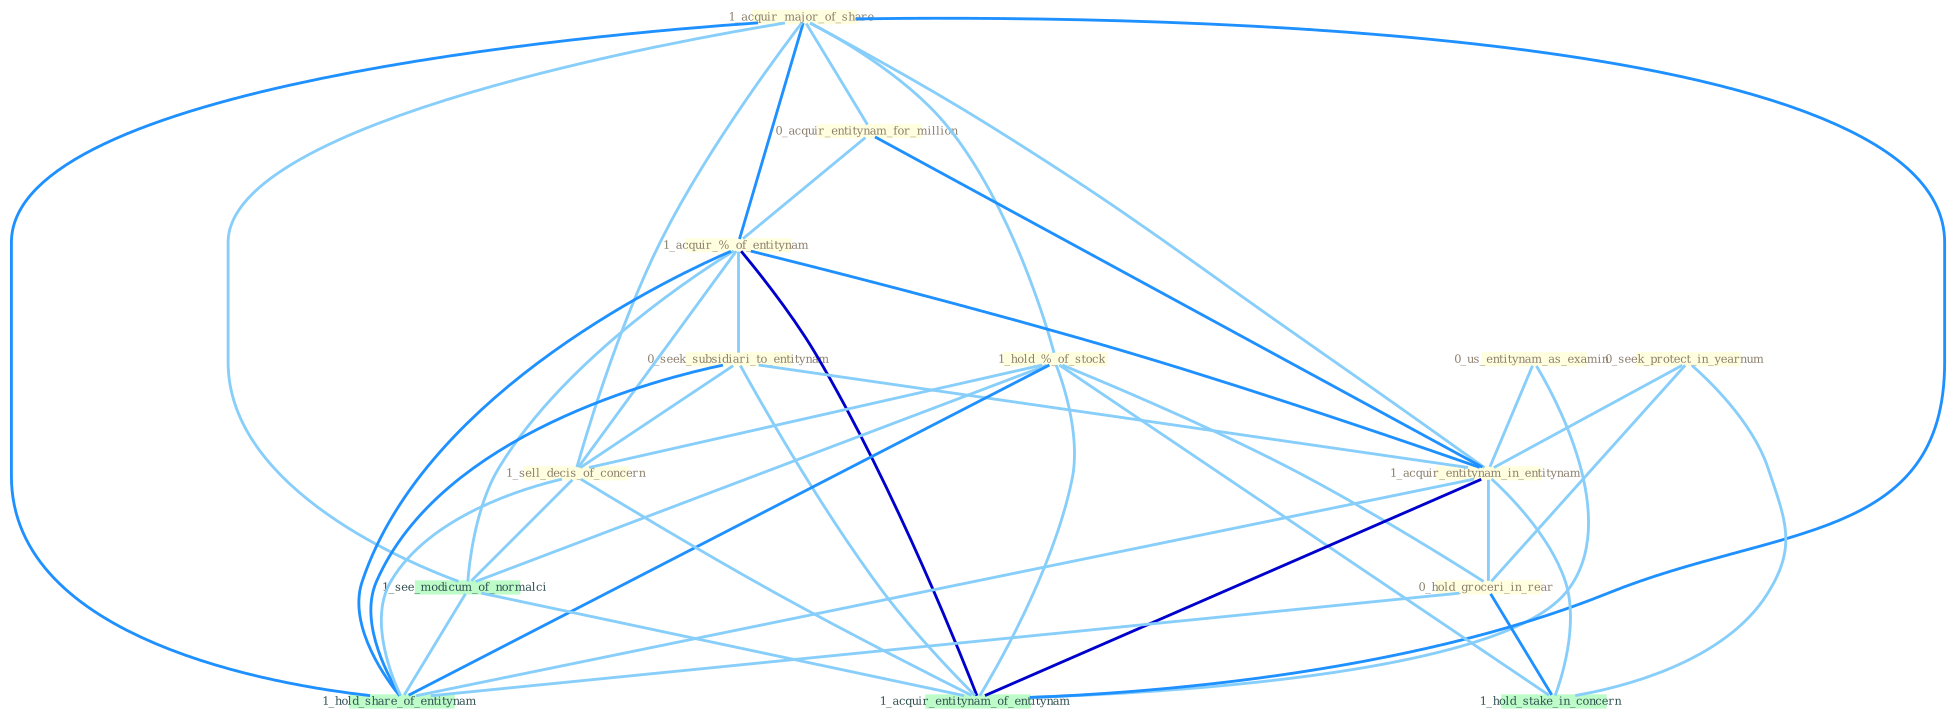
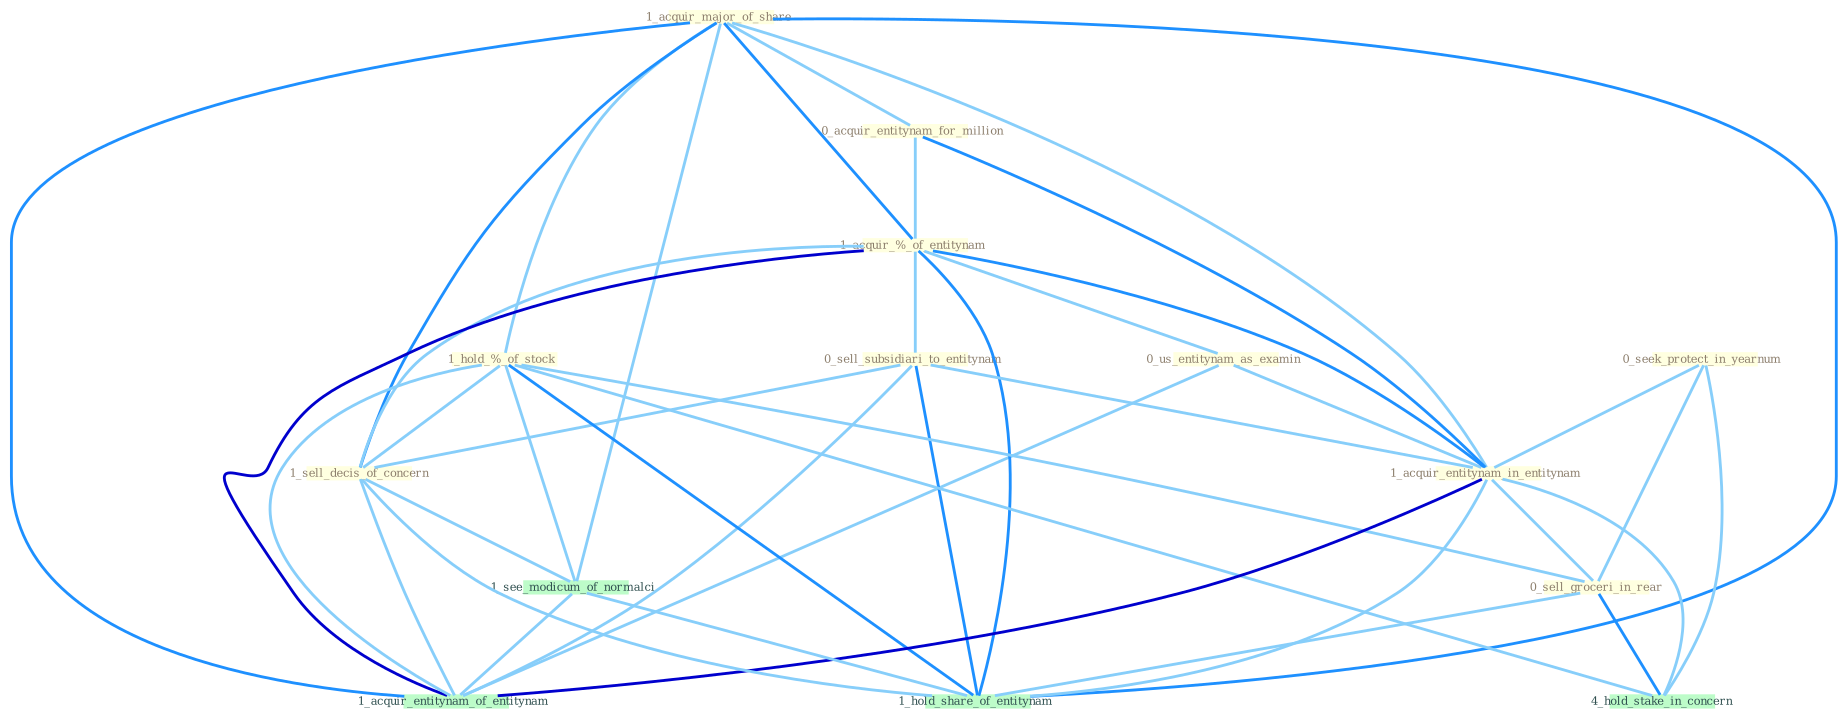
edge "1_acquir_major_of_share" -- "1_sell_decis_of_concern": color #87cefa -> #1e90ff
node "0_seek_subsidiari_to_entitynam": label "0_seek_subsidiari_to_entitynam" -> "0_sell_subsidiari_to_entitynam"
edge "1_acquir_%_of_entitynam" -- "1_see_modicum_of_normalci": now "1_acquir_%_of_entitynam" -- "0_us_entitynam_as_examin"
node "0_hold_groceri_in_rear": label "0_hold_groceri_in_rear" -> "0_sell_groceri_in_rear"
node "1_hold_stake_in_concern": label "1_hold_stake_in_concern" -> "4_hold_stake_in_concern"
